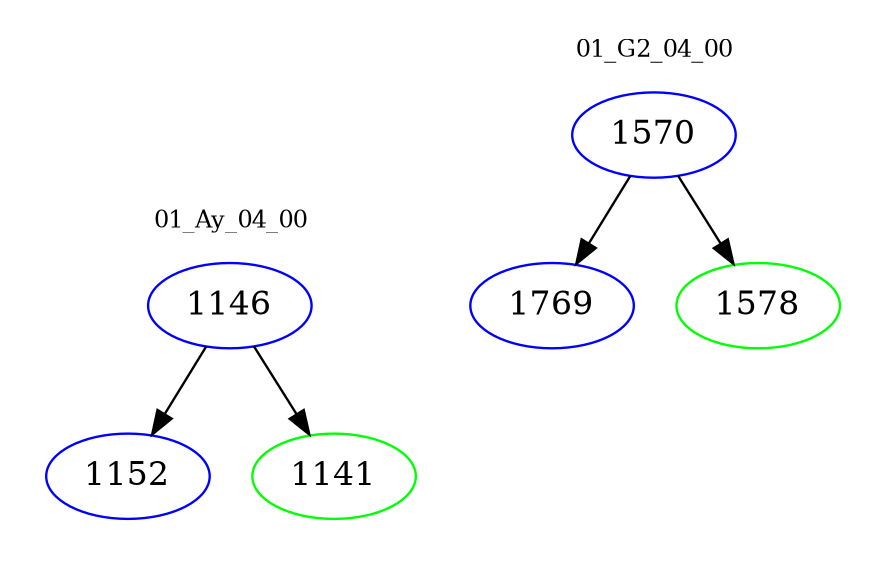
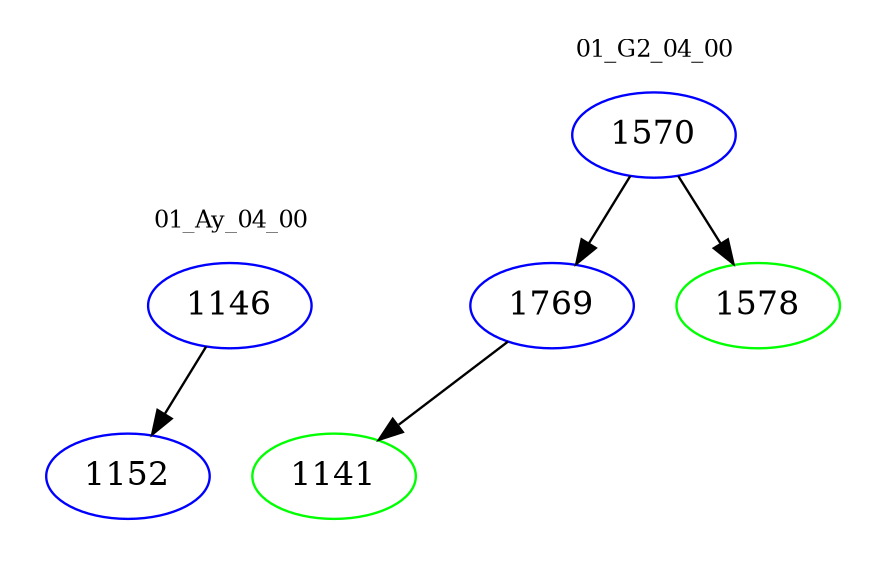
edge "1146" -> "1141": now "1769" -> "1141"
